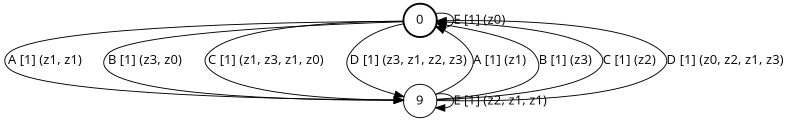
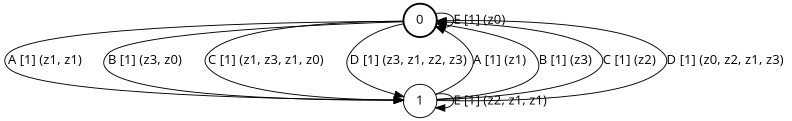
node "9": label "9" -> "1"
